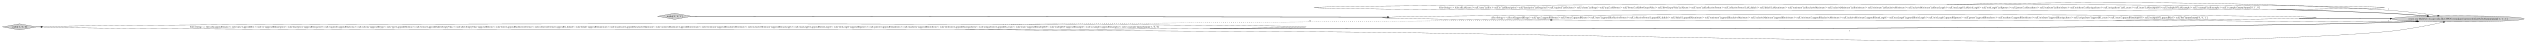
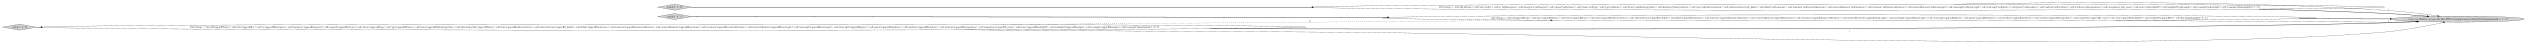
node "keySet['0', '1', '0']": added
